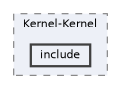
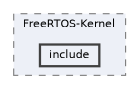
cluster "Kernel-Kernel": label "Kernel-Kernel" -> "FreeRTOS-Kernel"
